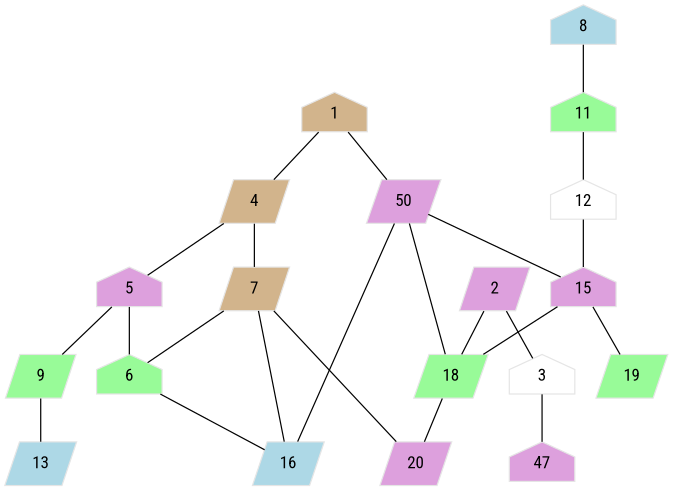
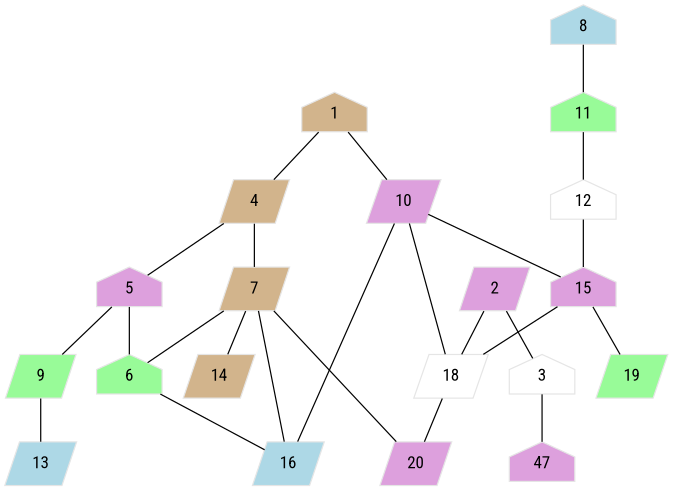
node "50": label "50" -> "10"
node "14": added
node "18": fillcolor palegreen -> white
